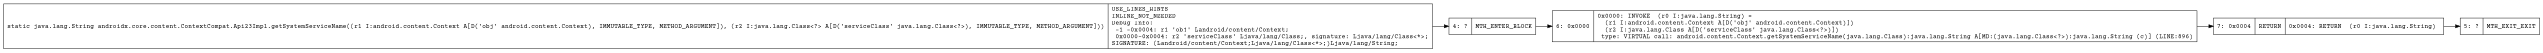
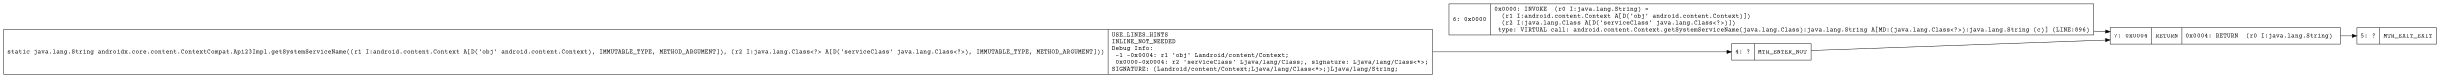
node "4: ?": text "MTH_ENTER_BLOCK" -> "MTH_ENTER_NOT"
edge "4: ?" -> "6: 0x0000": now "4: ?" -> "7: 0x0004"
